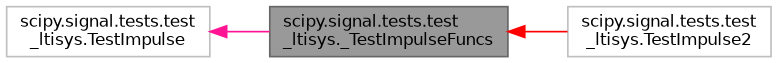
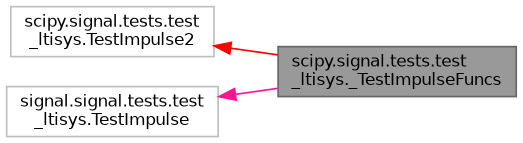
node "scipy.signal.tests.test _ltisys.TestImpulse": label "scipy.signal.tests.test _ltisys.TestImpulse" -> "signal.signal.tests.test _ltisys.TestImpulse"
edge "scipy.signal.tests.test _ltisys.TestImpulse2" -> "scipy.signal.tests.test _ltisys._TestImpulseFuncs": reversed
